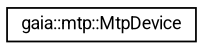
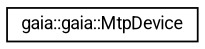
node "gaia::mtp::MtpDevice": label "gaia::mtp::MtpDevice" -> "gaia::gaia::MtpDevice"
